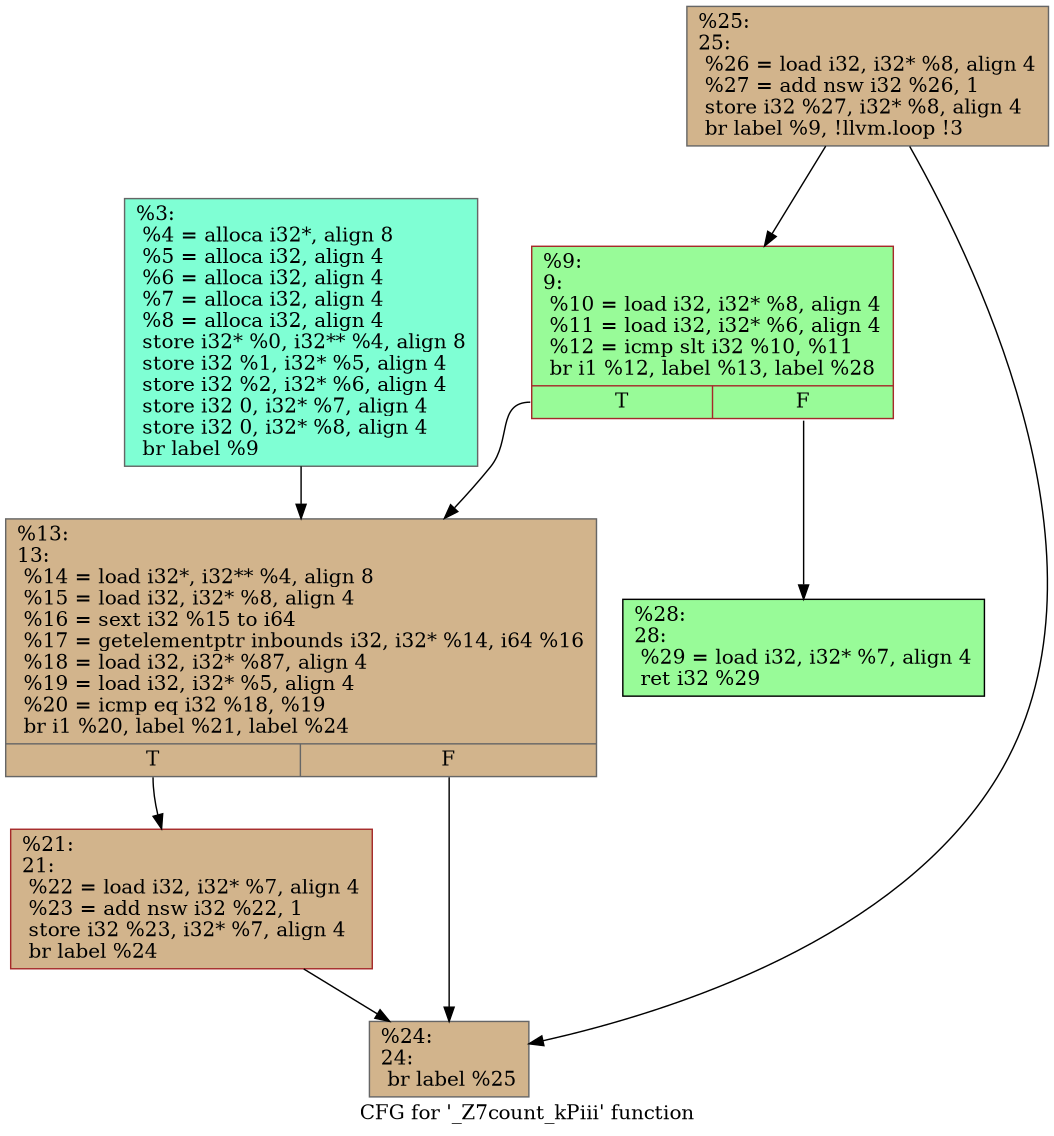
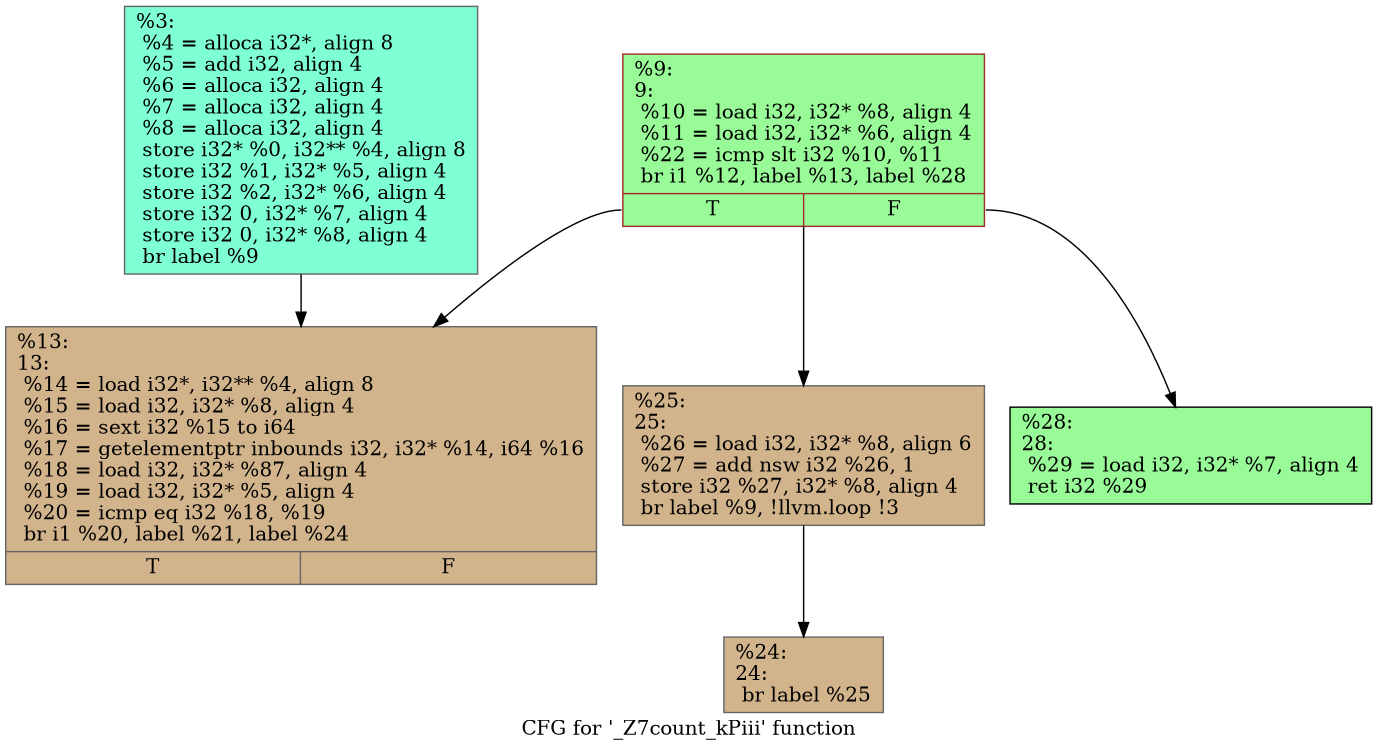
node "%25:": text "%26 = load i32, i32* %8, align 4" -> "%26 = load i32, i32* %8, align 6"
edge "%25:" -> "%9:": reversed
node "%3:": text "%5 = alloca i32, align 4" -> "%5 = add i32, align 4"
node "%9:": text "%12 = icmp slt i32 %10, %11" -> "%22 = icmp slt i32 %10, %11"
edge "%13:" -> "%24:": removed
node "%21:": removed
